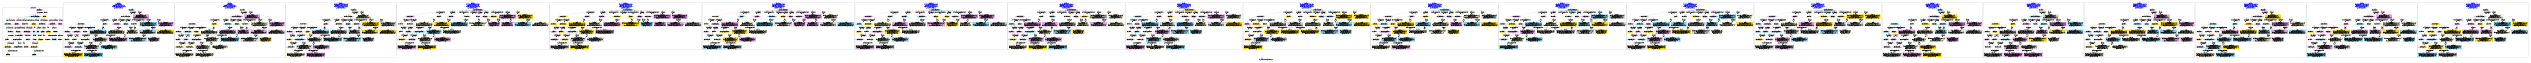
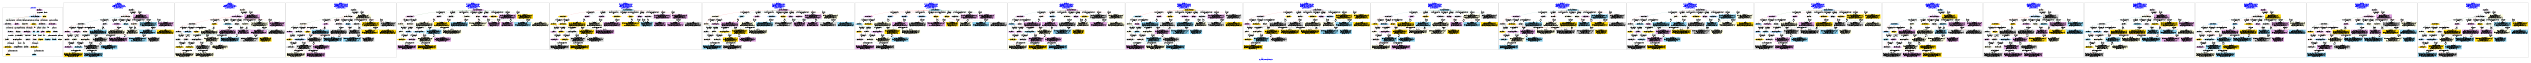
node "E34_Material1": label "E34_Material1" -> "E34_Inscription1"
node "Object_uri": removed
node "Subtype_of_Art": fillcolor lightyellow -> skyblue
